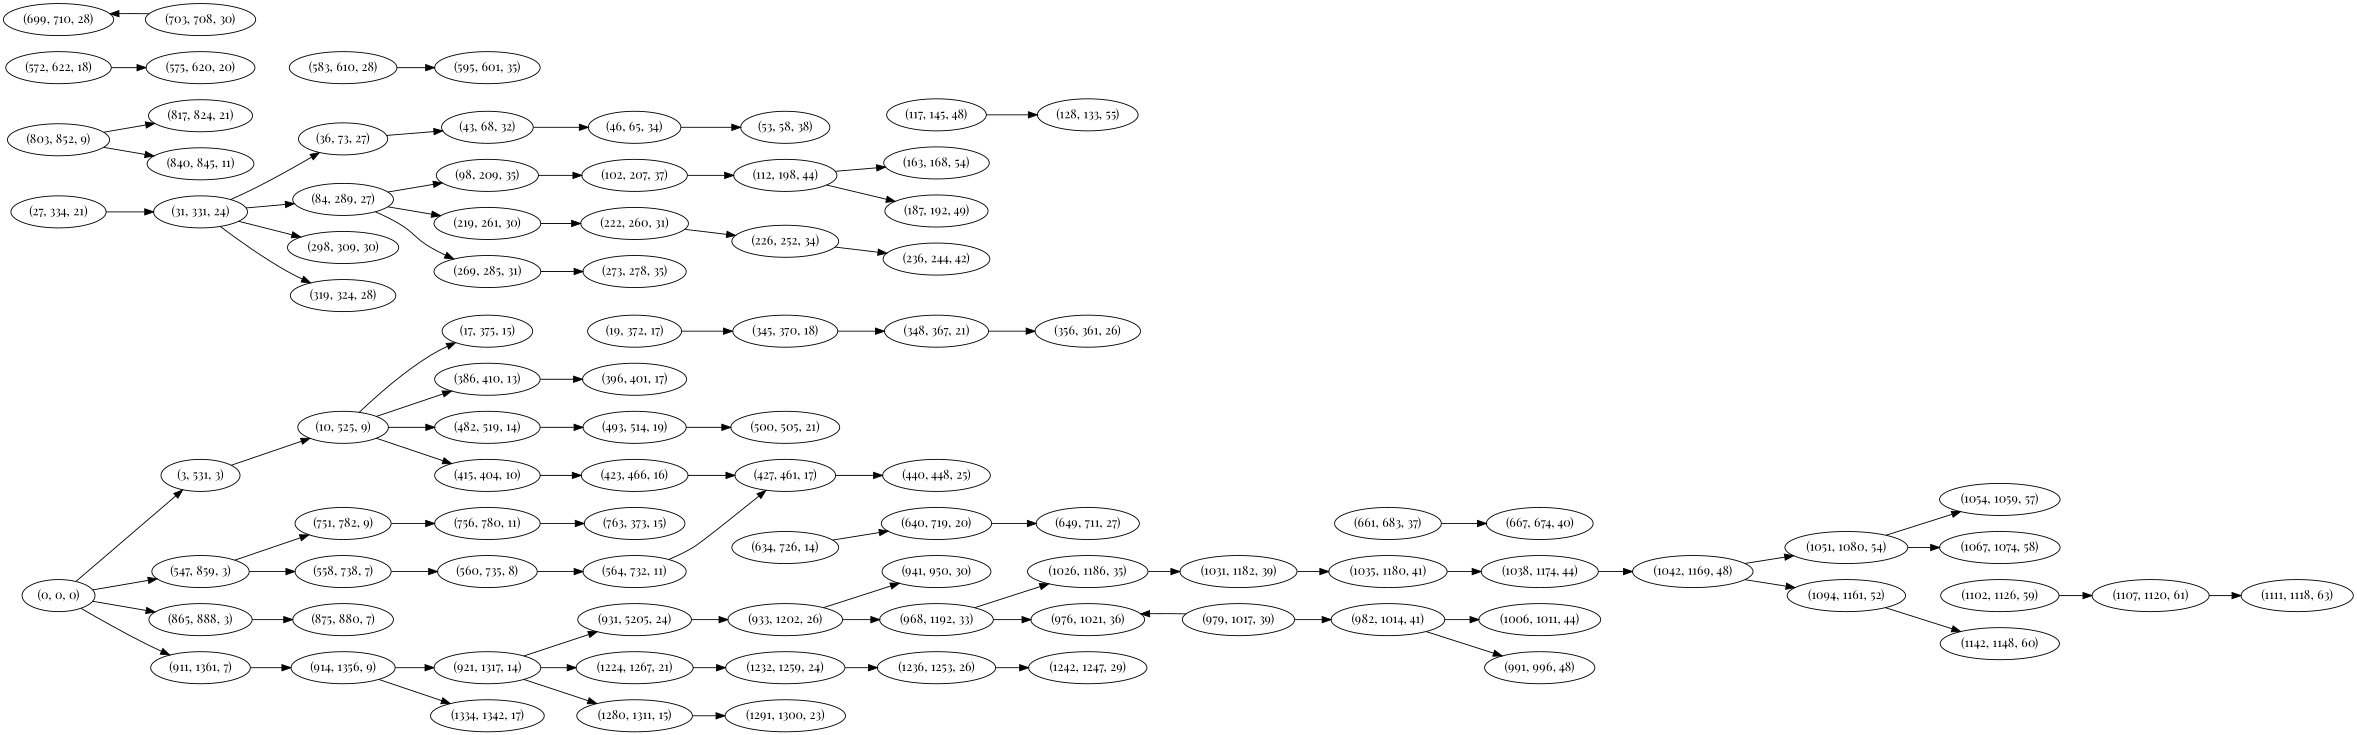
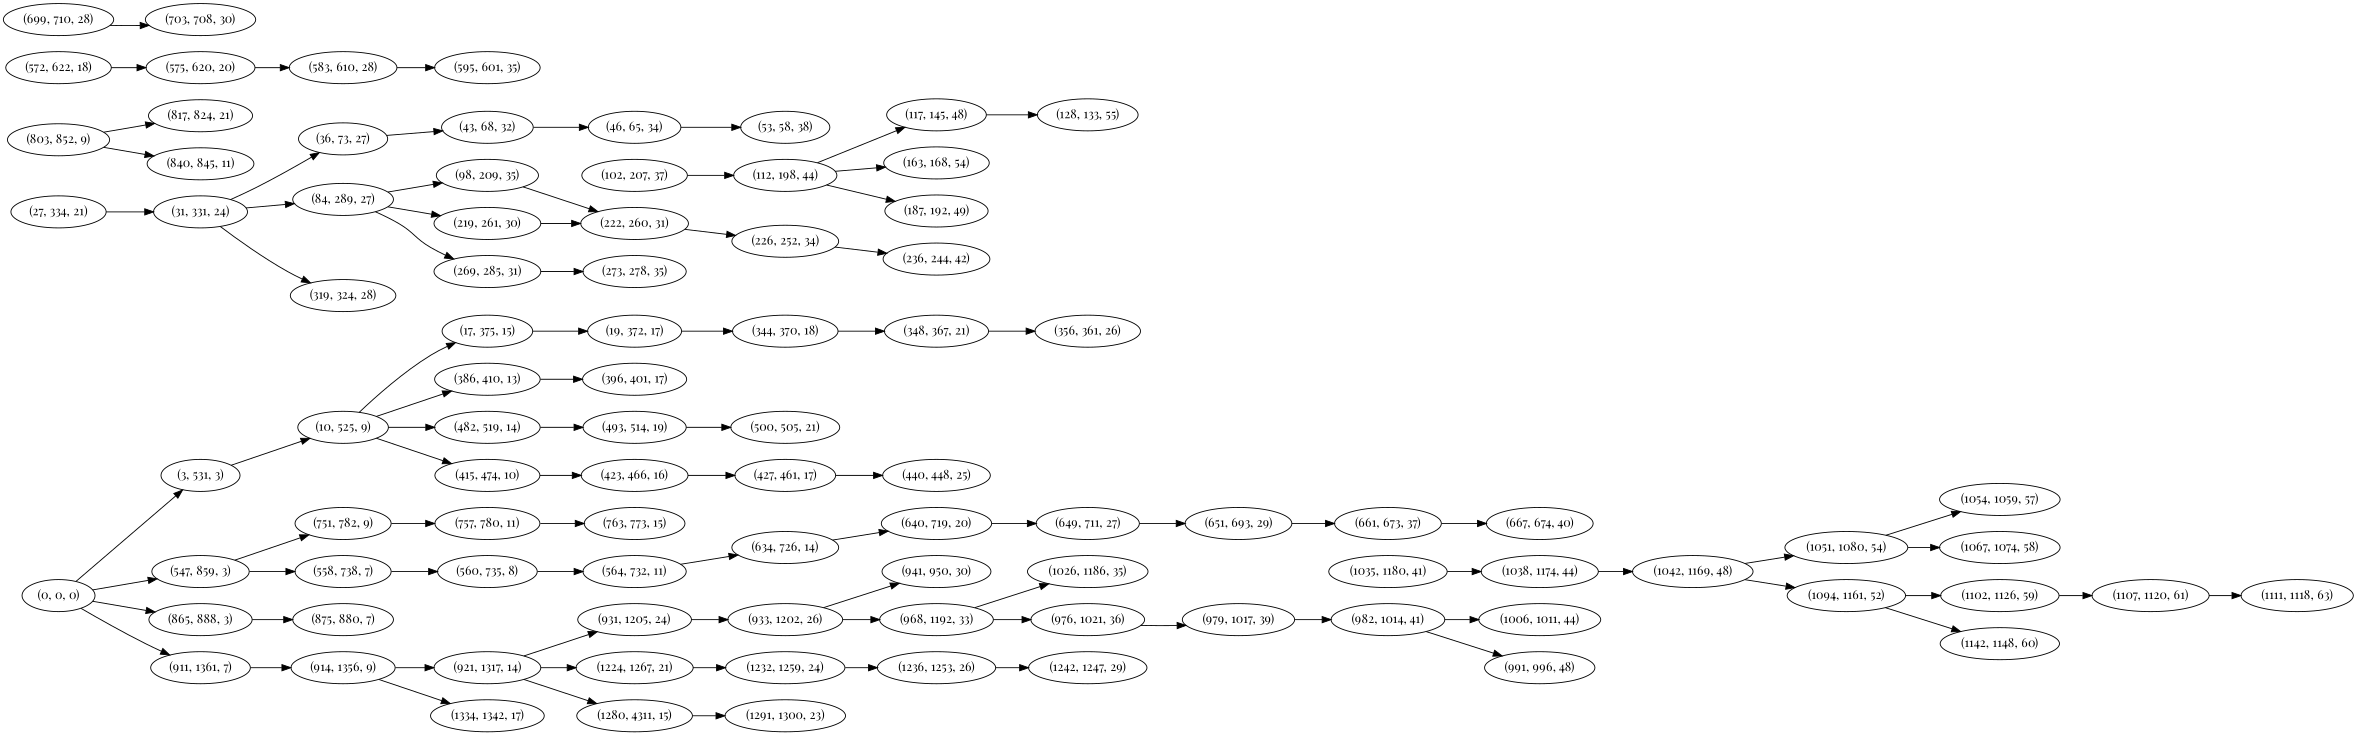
edge "(703, 708, 30)" -> "(699, 710, 28)": reversed
edge "(575, 620, 20)" -> "(583, 610, 28)": added
edge "(112, 198, 44)" -> "(117, 145, 48)": added
edge "(98, 209, 35)" -> "(102, 207, 37)": now "(98, 209, 35)" -> "(222, 260, 31)"
node "(298, 309, 30)": removed
edge "(17, 375, 15)" -> "(19, 372, 17)": added
node "(345, 370, 18)": label "(345, 370, 18)" -> "(344, 370, 18)"
node "(415, 404, 10)": label "(415, 404, 10)" -> "(415, 474, 10)"
node "(756, 780, 11)": label "(756, 780, 11)" -> "(757, 780, 11)"
node "(763, 373, 15)": label "(763, 373, 15)" -> "(763, 773, 15)"
node "(651, 693, 29)": added
node "(661, 683, 37)": label "(661, 683, 37)" -> "(661, 673, 37)"
edge "(564, 732, 11)" -> "(427, 461, 17)": now "(564, 732, 11)" -> "(634, 726, 14)"
node "(1031, 1182, 39)": removed
edge "(1094, 1161, 52)" -> "(1102, 1126, 59)": added
edge "(979, 1017, 39)" -> "(976, 1021, 36)": reversed
node "(931, 5205, 24)": label "(931, 5205, 24)" -> "(931, 1205, 24)"
node "(1280, 1311, 15)": label "(1280, 1311, 15)" -> "(1280, 4311, 15)"
